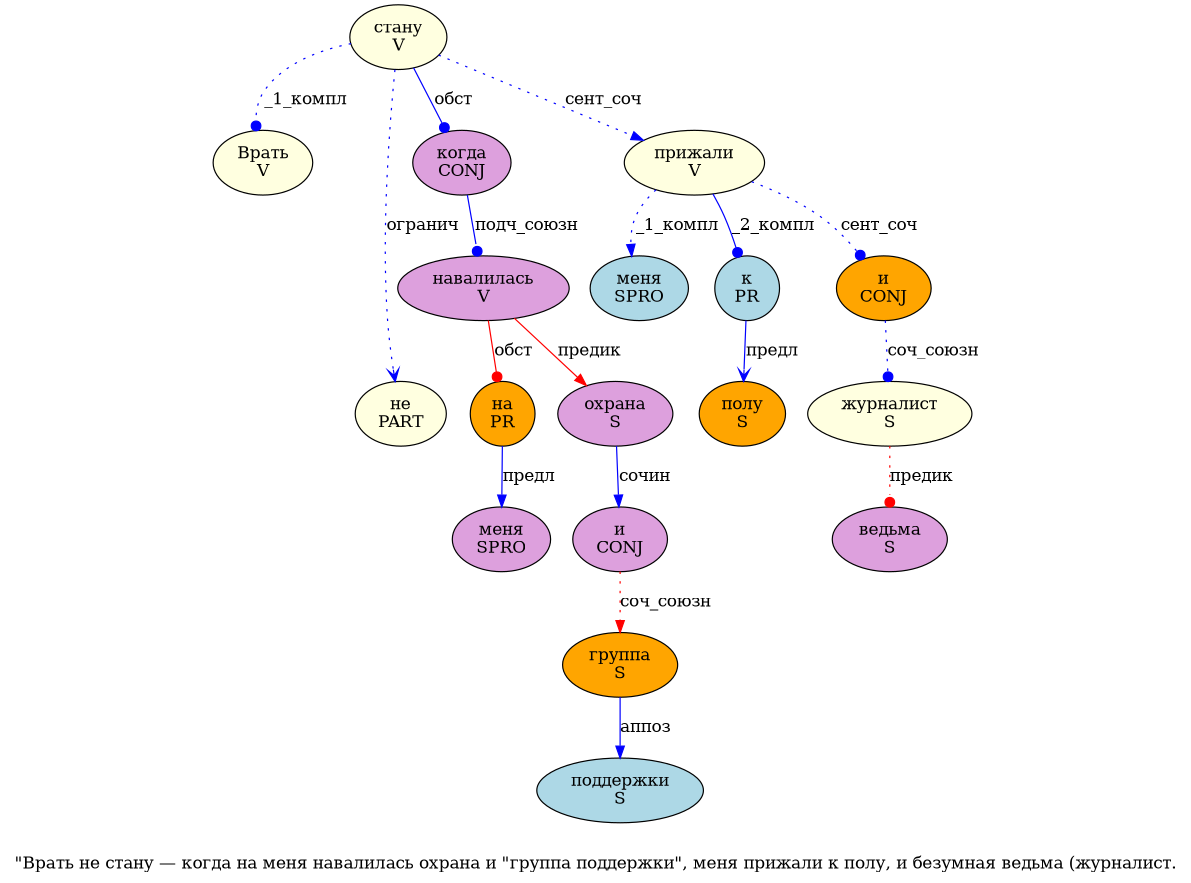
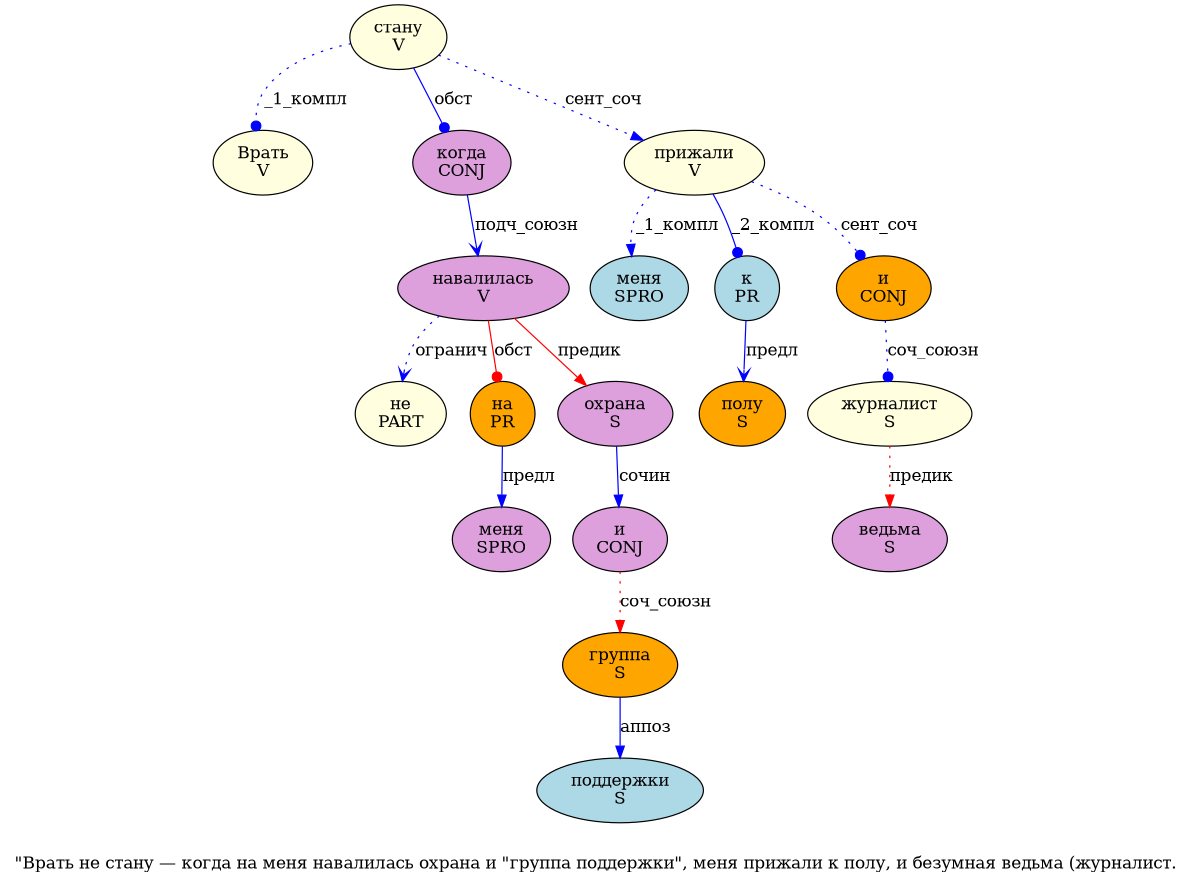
edge "стану V" -> "не PART": now "навалилась V" -> "не PART"
edge "когда CONJ" -> "навалилась V": arrowhead dot -> vee
edge "журналист S" -> "ведьма S": arrowhead dot -> normal
